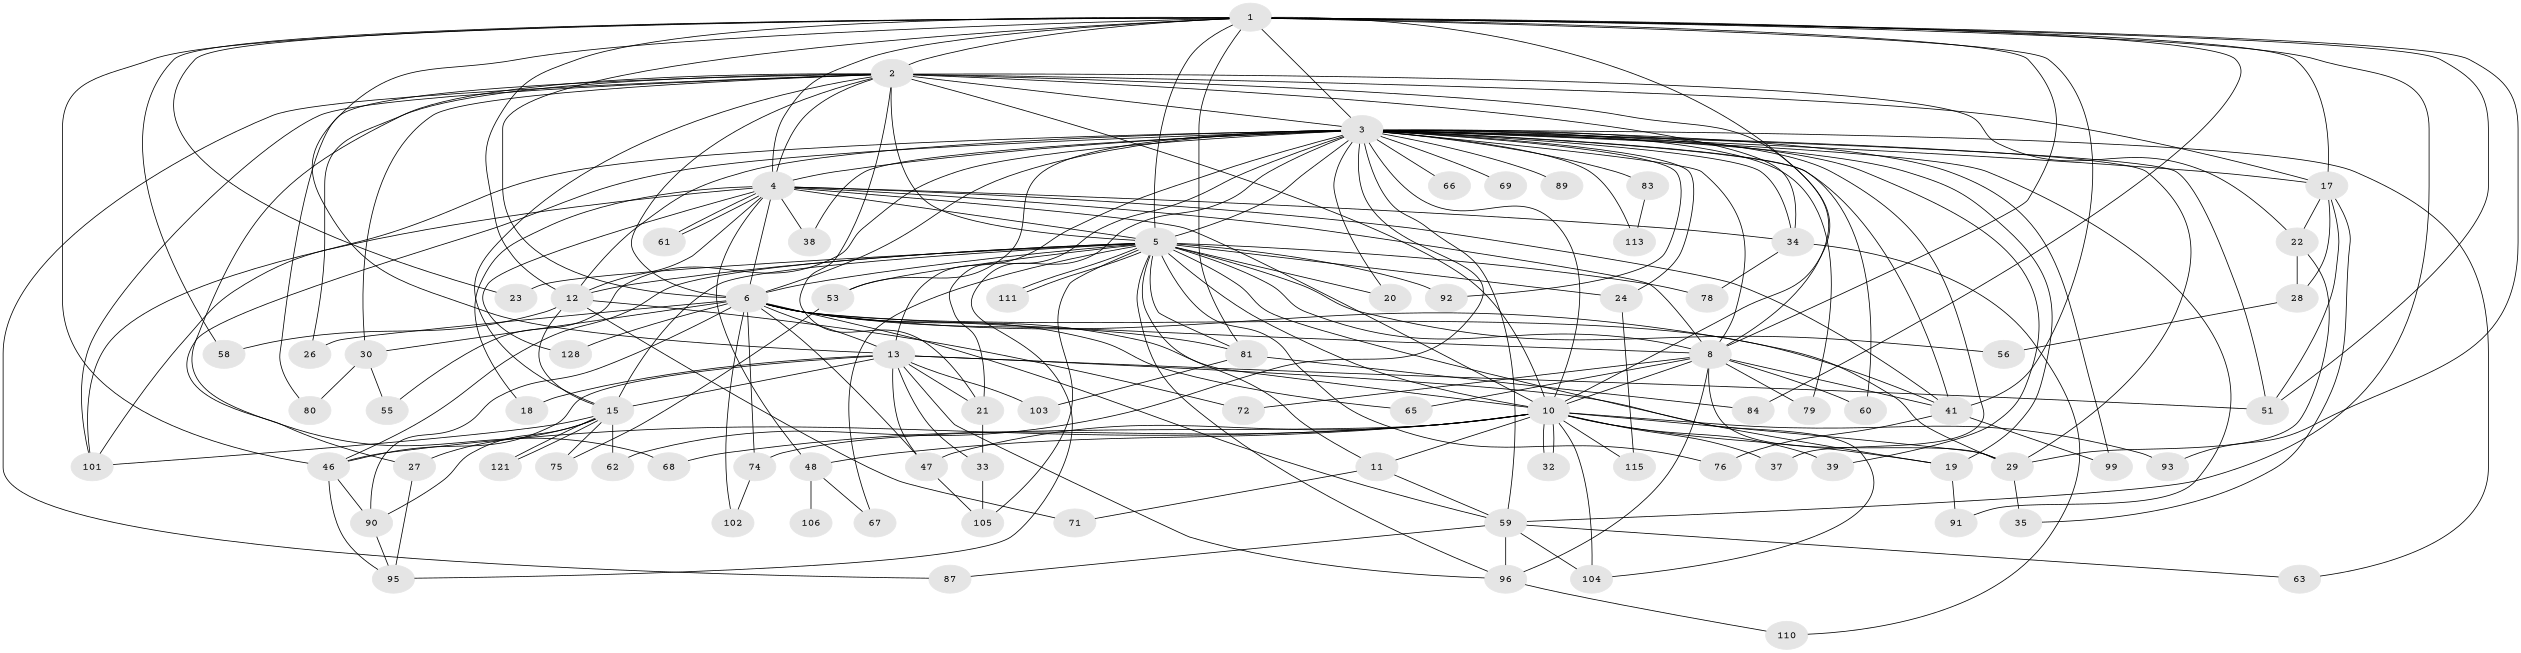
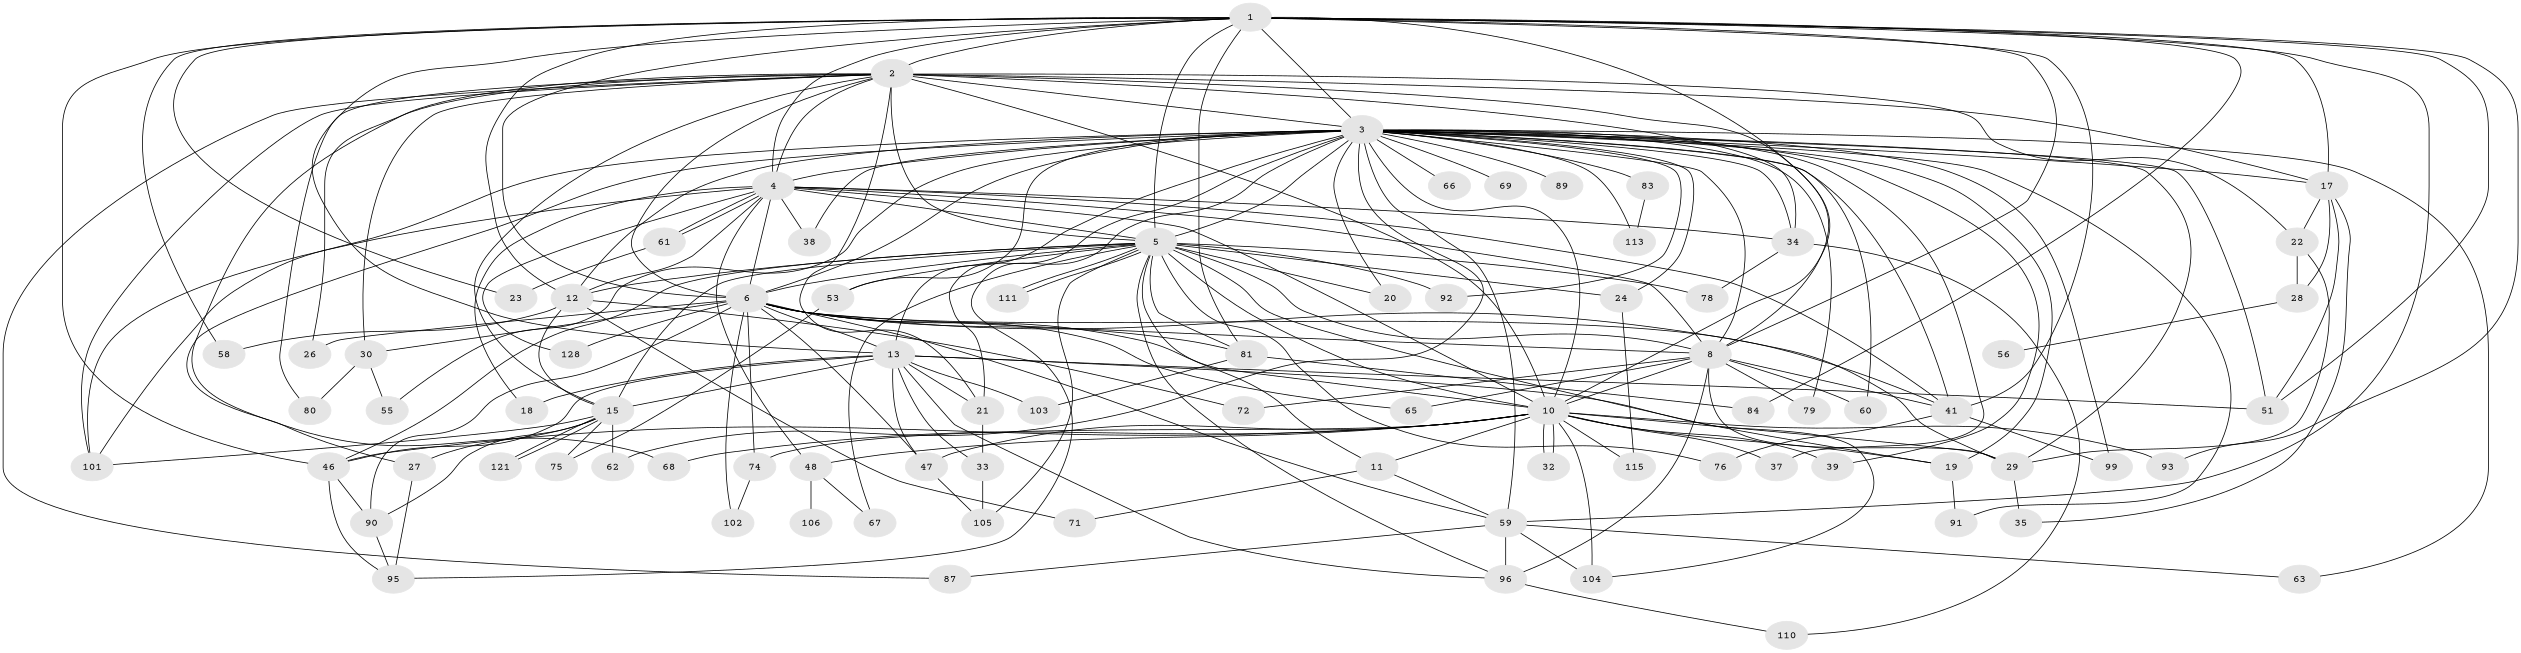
edge "5" -- "23": now "61" -- "23"
edge "5" -- "56": removed
